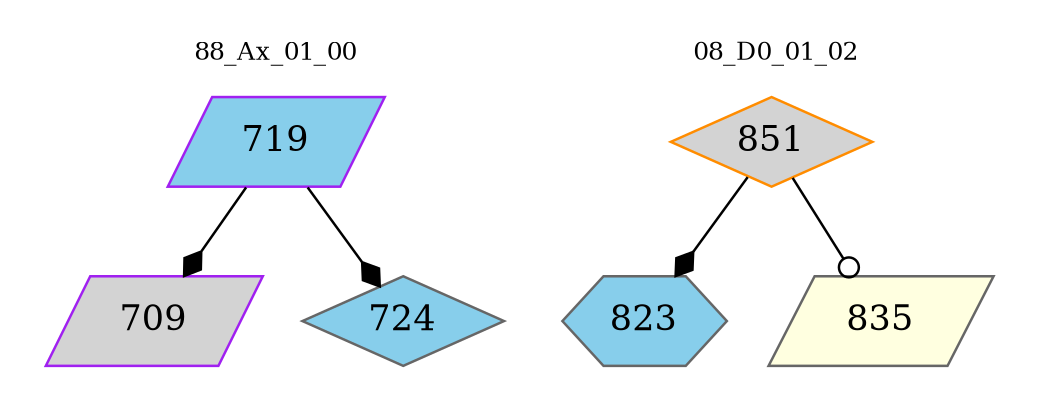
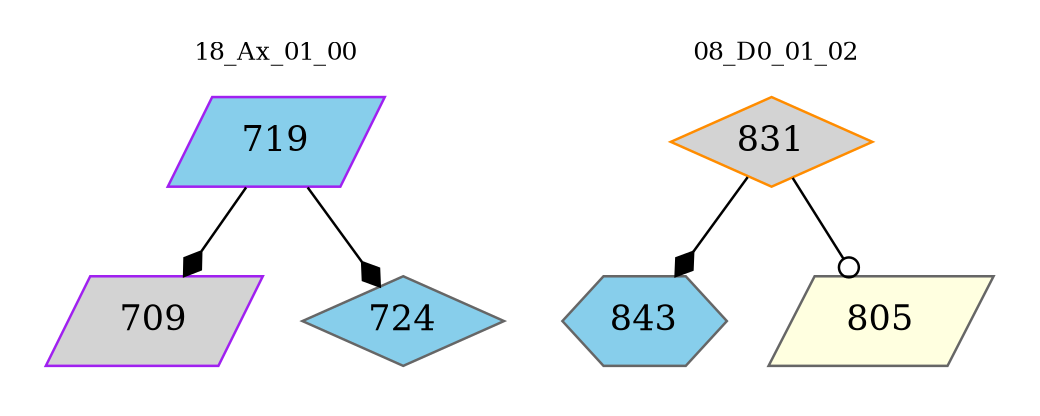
cluster "88_Ax_01_00": label "88_Ax_01_00" -> "18_Ax_01_00"
node "851": label "851" -> "831"
node "823": label "823" -> "843"
node "835": label "835" -> "805"
